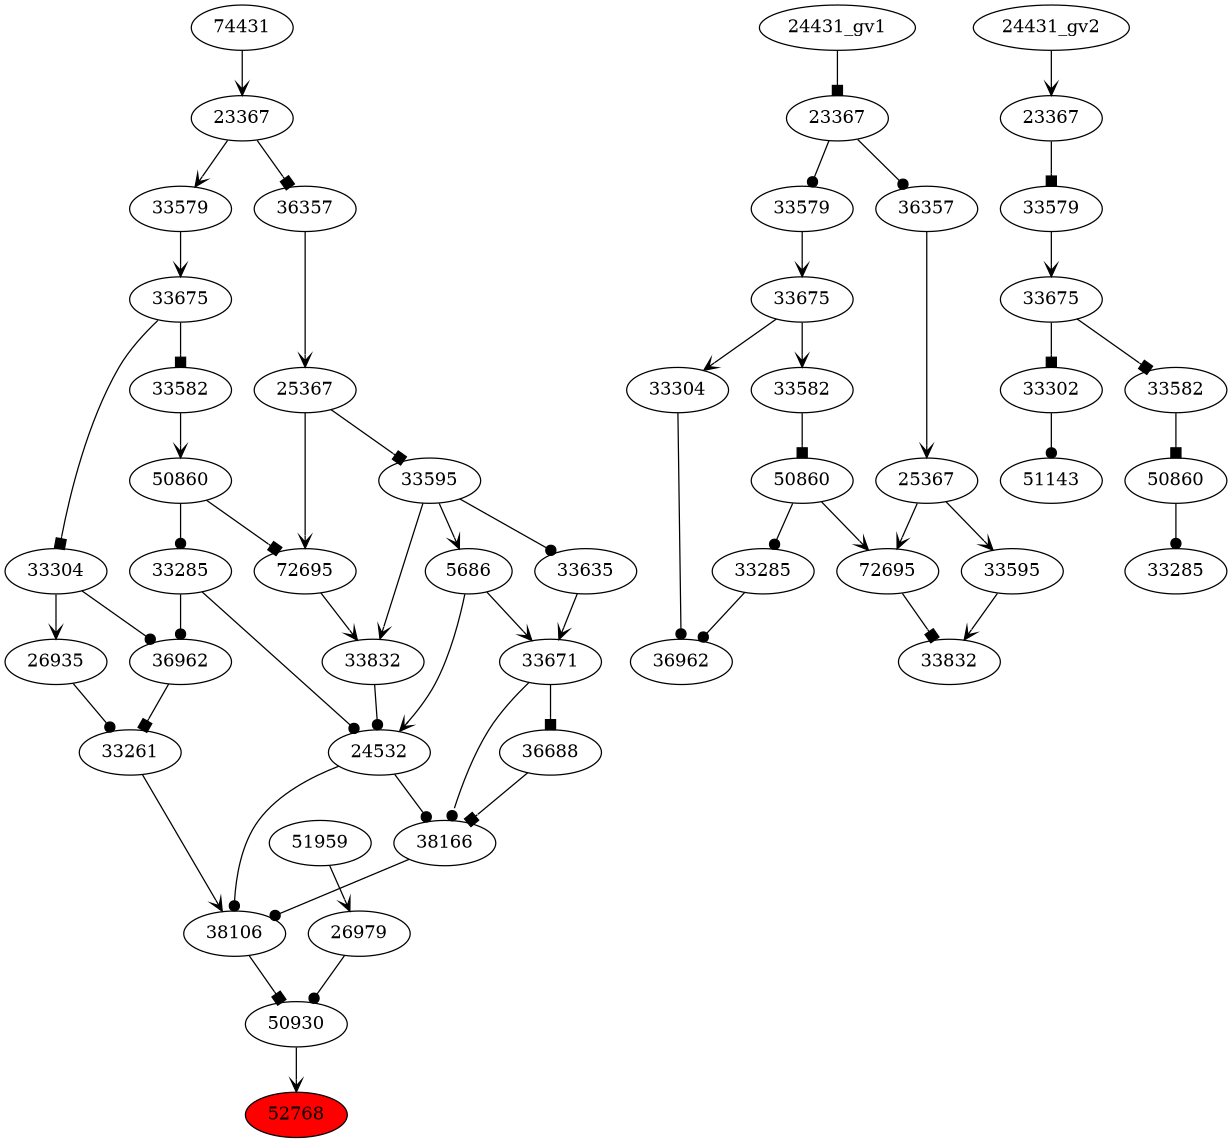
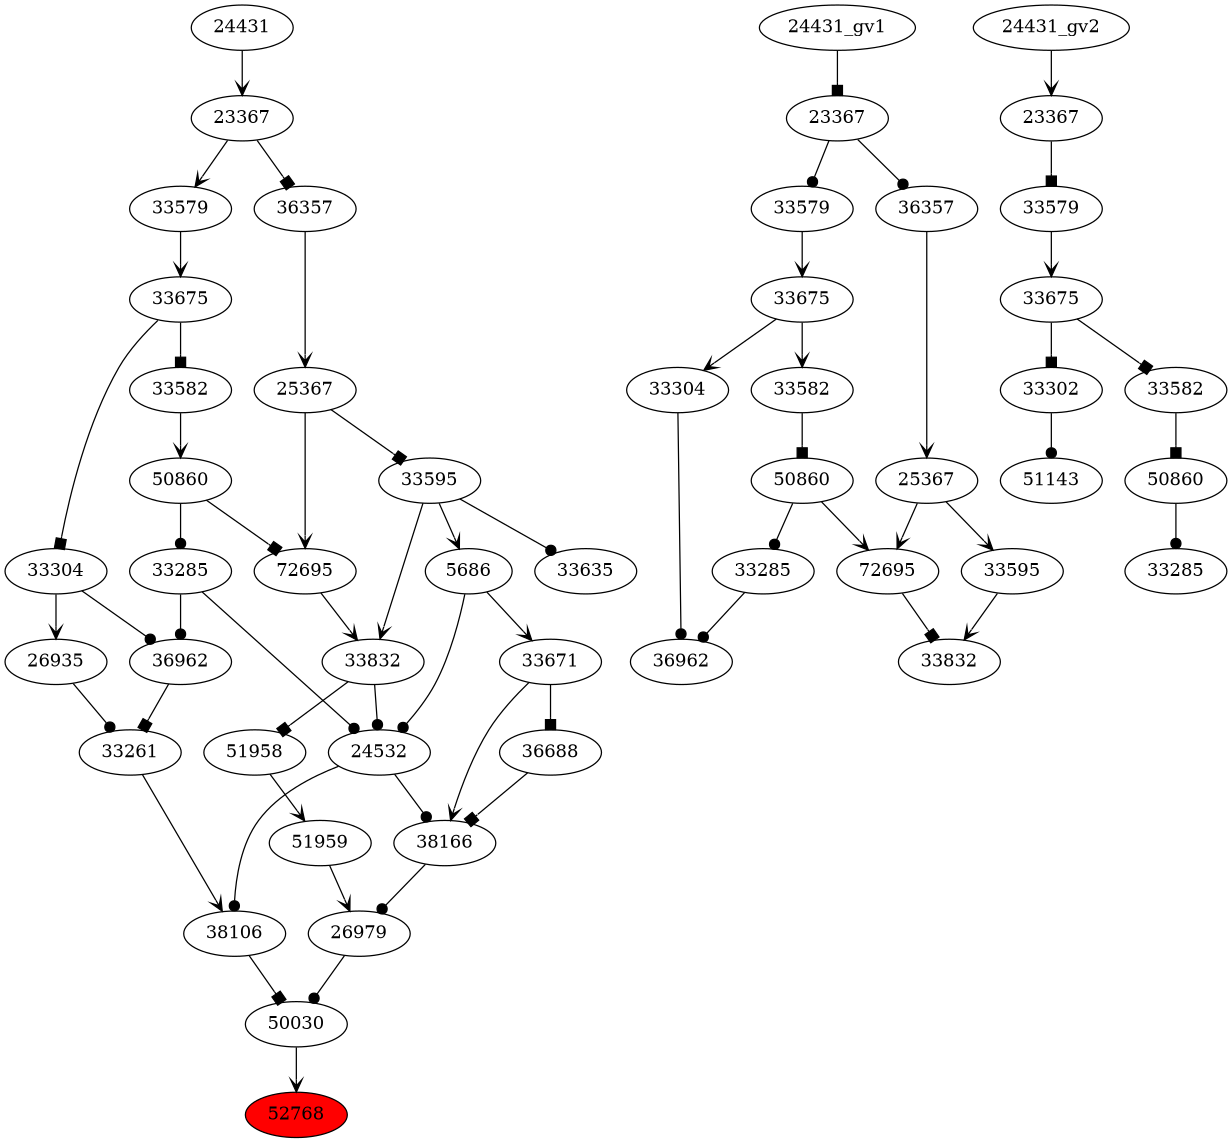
node "74431": label "74431" -> "24431"
edge "33635" -> "33671": removed
edge "5686" -> "24532": arrowhead vee -> dot
edge "33671" -> "38166": arrowhead dot -> vee
node "51958": added
edge "38166" -> "38106": now "38166" -> "26979"
node "50930": label "50930" -> "50030"
